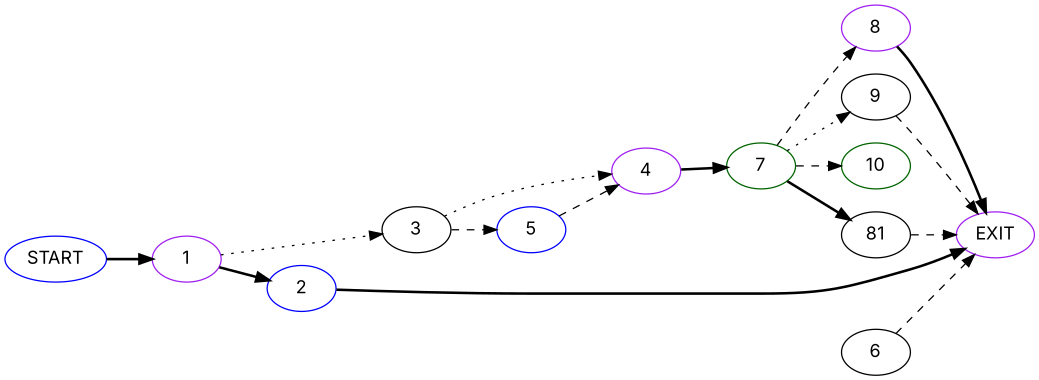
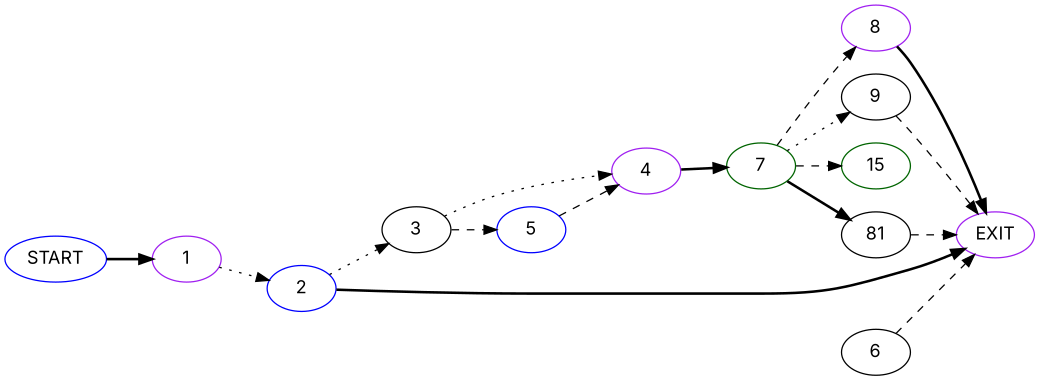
node "10": label "10" -> "15"
edge "1" -> "3": now "2" -> "3"
edge "1" -> "2": style bold -> dotted
